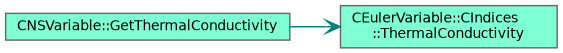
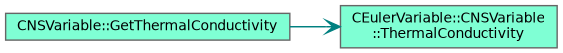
node "CEulerVariable::CIndices ::ThermalConductivity": label "CEulerVariable::CIndices ::ThermalConductivity" -> "CEulerVariable::CNSVariable ::ThermalConductivity"
